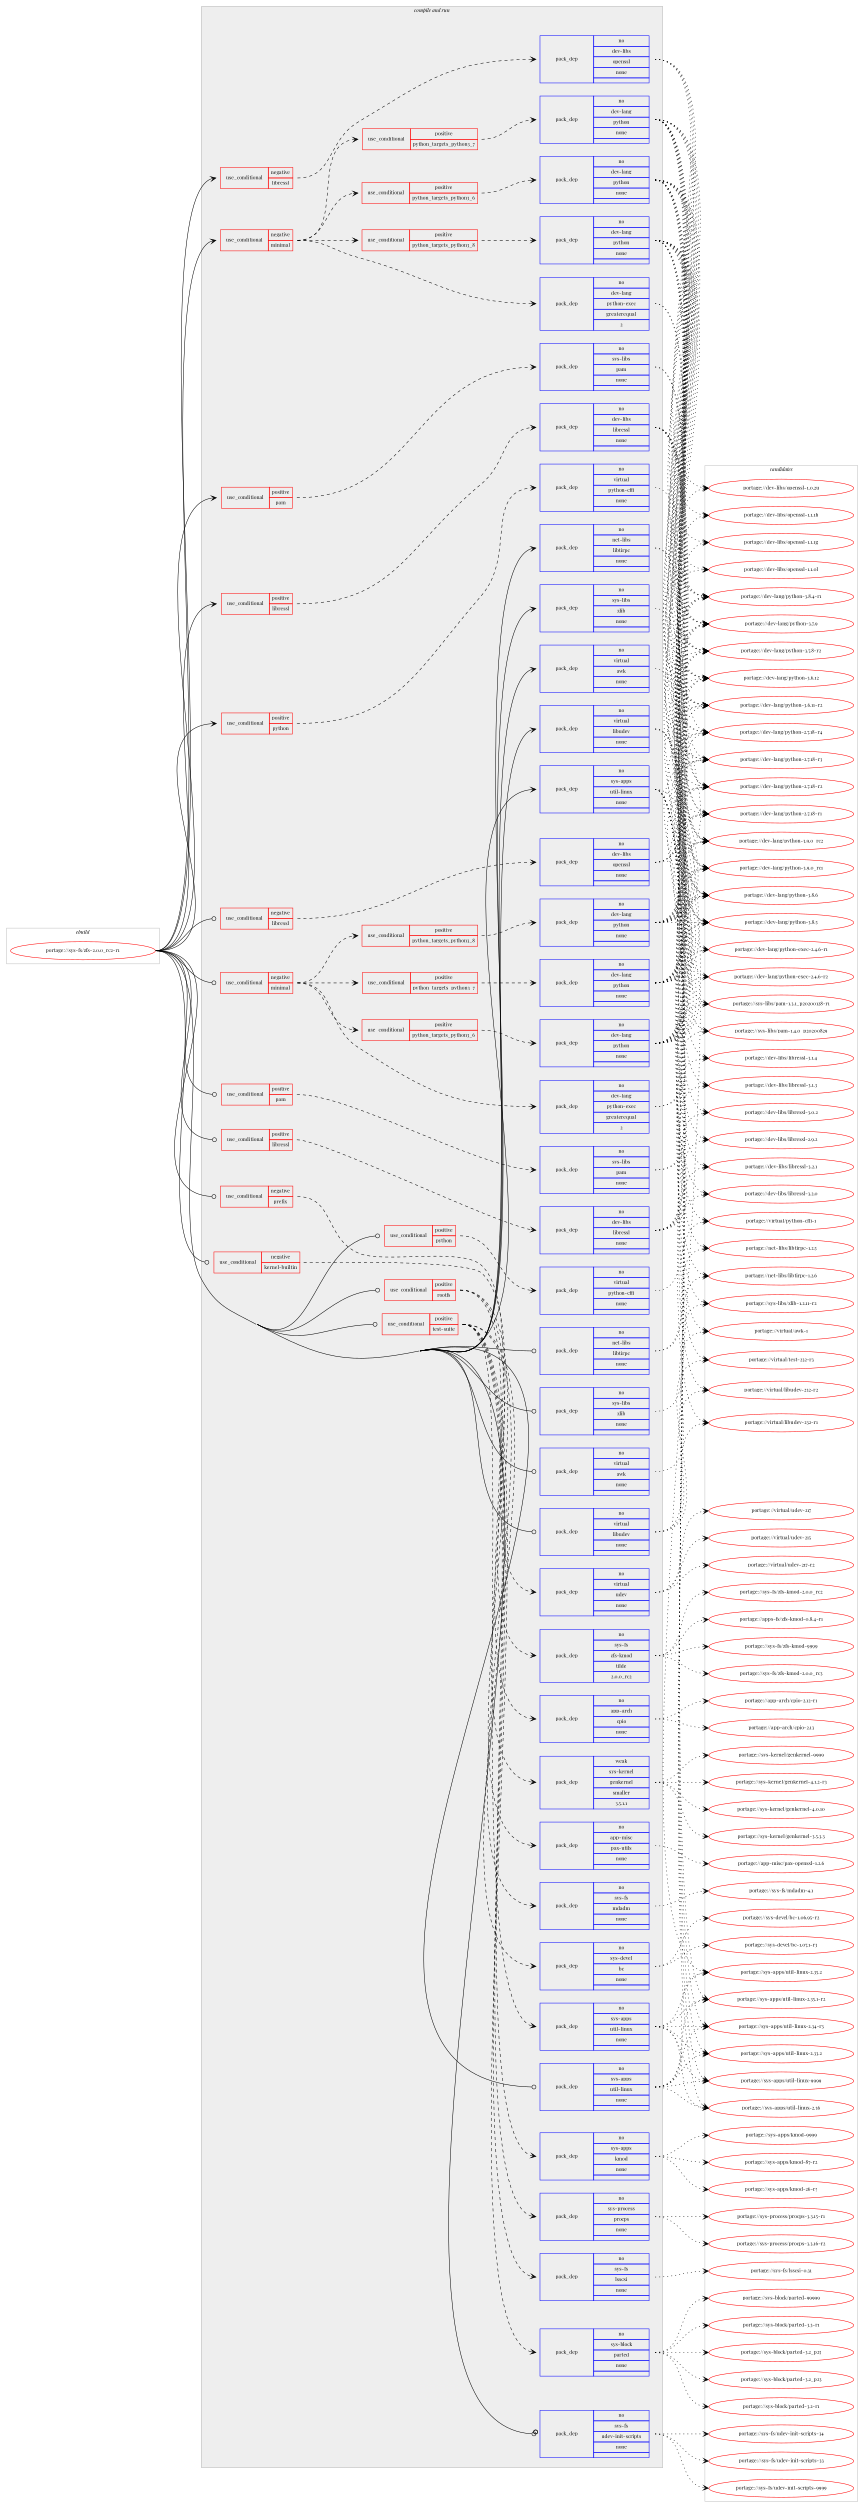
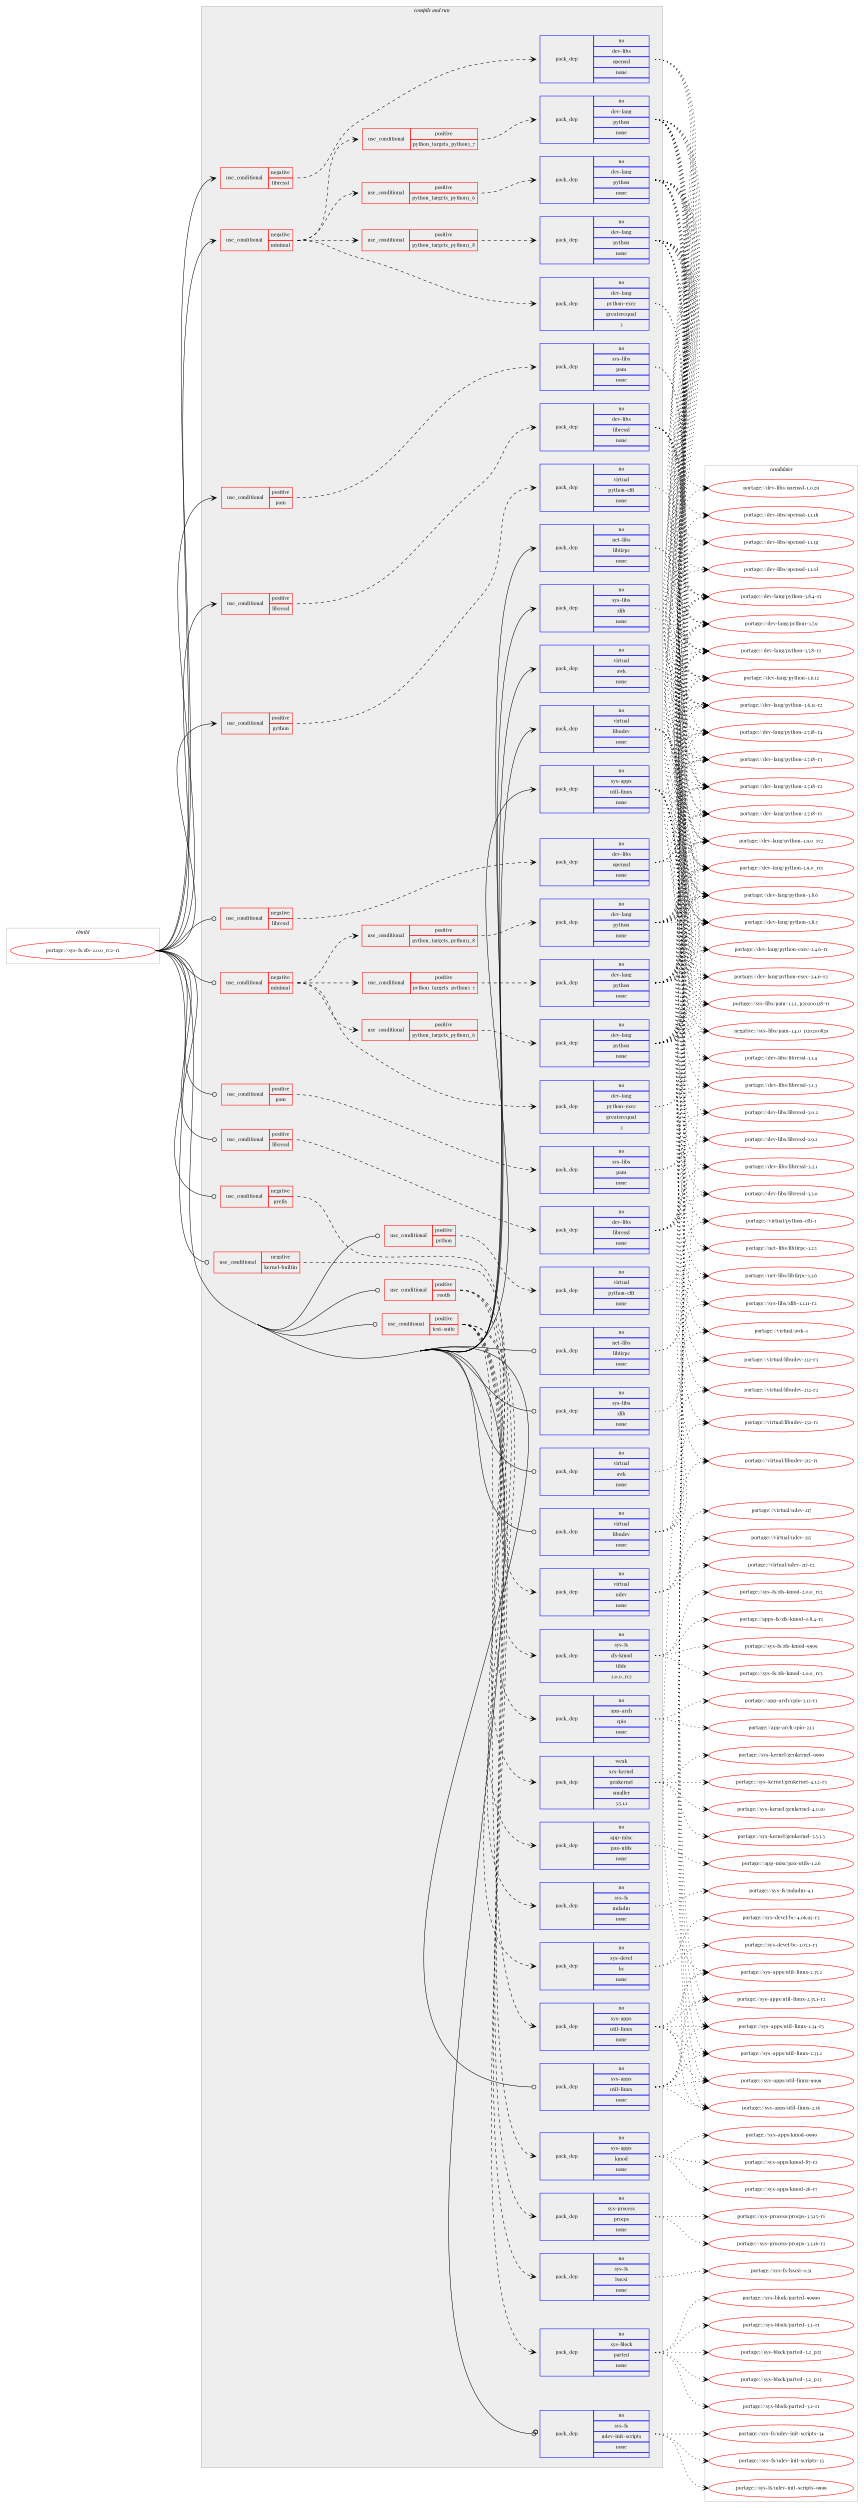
node "portage://sys-libs/pam-1.4.0_p20200829": label "portage://sys-libs/pam-1.4.0_p20200829" -> "negative://sys-libs/pam-1.4.0_p20200829"
node "portage://virtual/test-232-r3": label "portage://virtual/test-232-r3" -> "portage://virtual/libudev-232-r3"
node "portage://virtual/libudev-215-r1": added
node "portage://app-misc/pax-openssl-1.2.6": label "portage://app-misc/pax-openssl-1.2.6" -> "portage://app-misc/pax-utils-1.2.6"
node "portage://sys-devel/bc-1.06.95-r2": label "portage://sys-devel/bc-1.06.95-r2" -> "portage://sys-devel/bc-4.06.95-r2"
